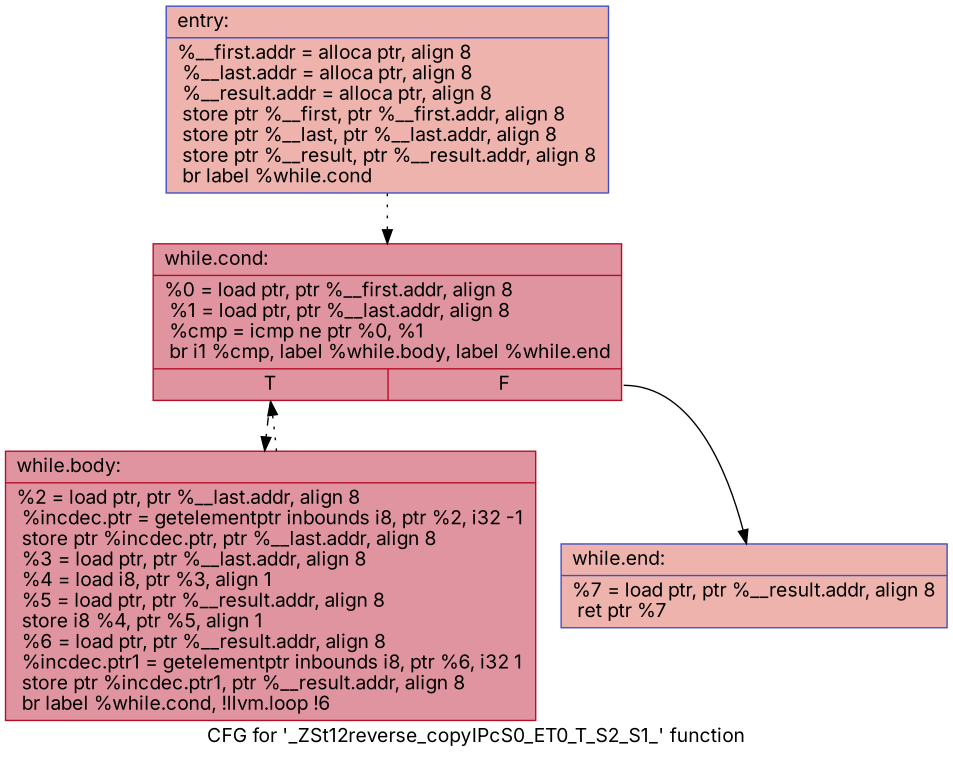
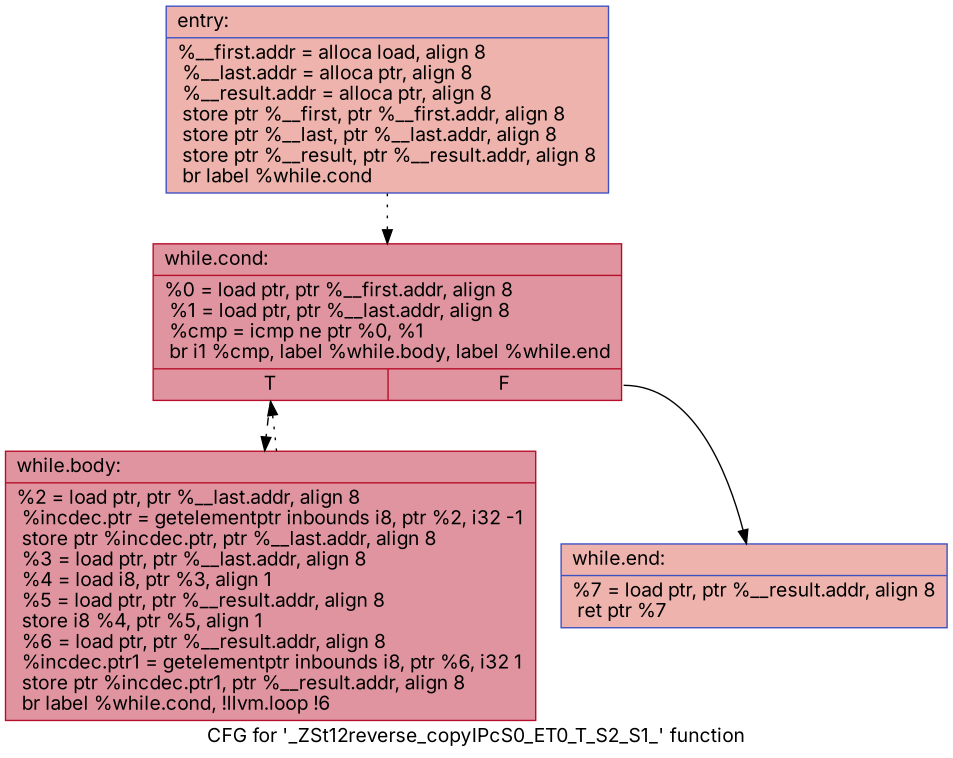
node "entry:": text "%__first.addr = alloca ptr, align 8" -> "%__first.addr = alloca load, align 8"
